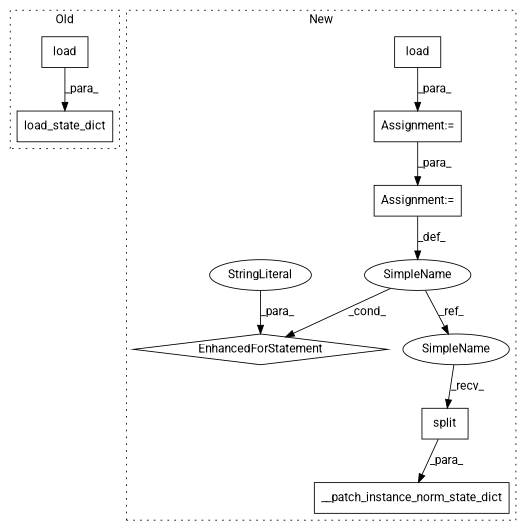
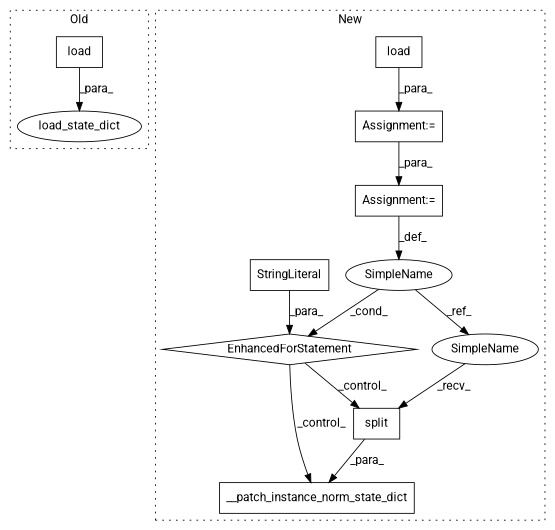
node "load_state_dict": shape box -> ellipse
node "StringLiteral": shape ellipse -> box
edge "EnhancedForStatement" -> "split": added, label "_control_"
edge "EnhancedForStatement" -> "__patch_instance_norm_state_dict": added, label "_control_"
